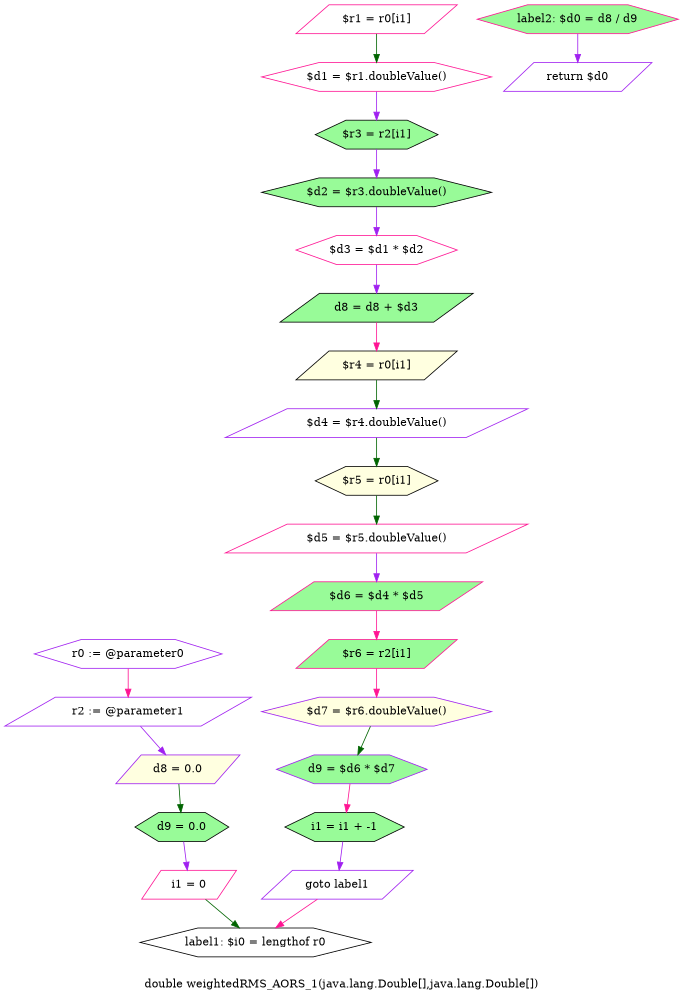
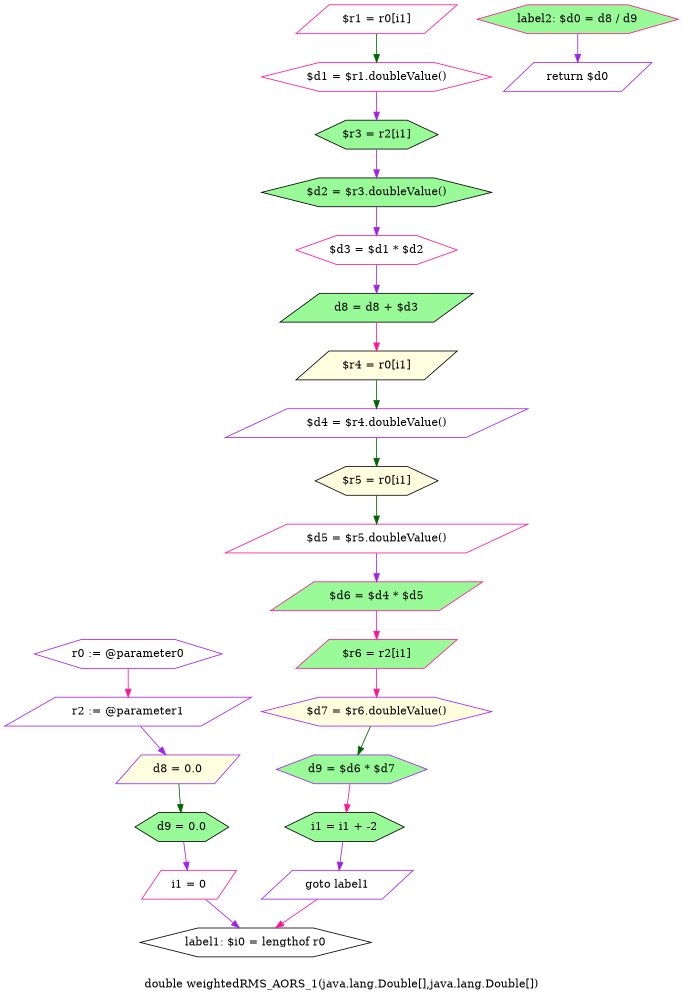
node "i1 = i1 + -1": label "i1 = i1 + -1" -> "i1 = i1 + -2"
edge "i1 = 0" -> "label1: $i0 = lengthof r0": color darkgreen -> purple
